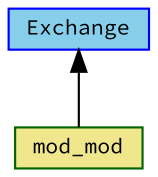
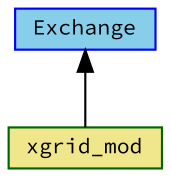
node "mod_mod": label "mod_mod" -> "xgrid_mod"
